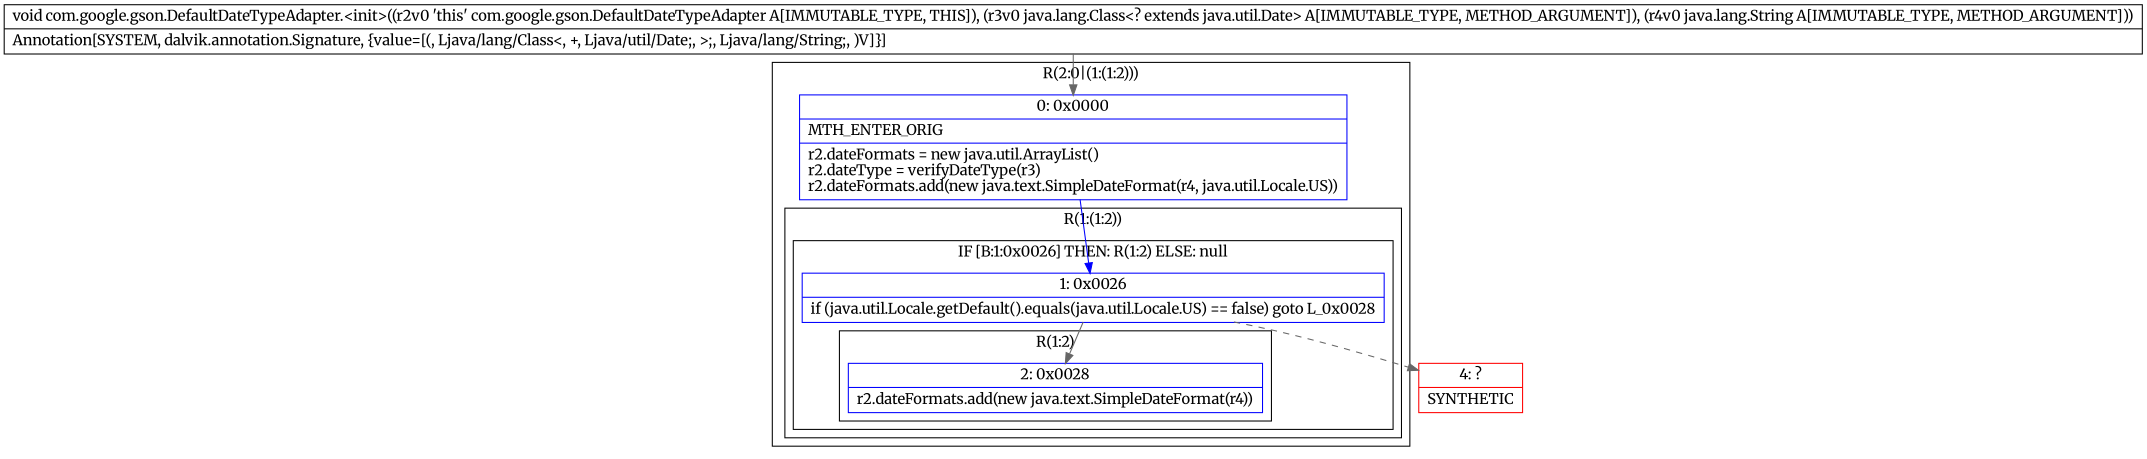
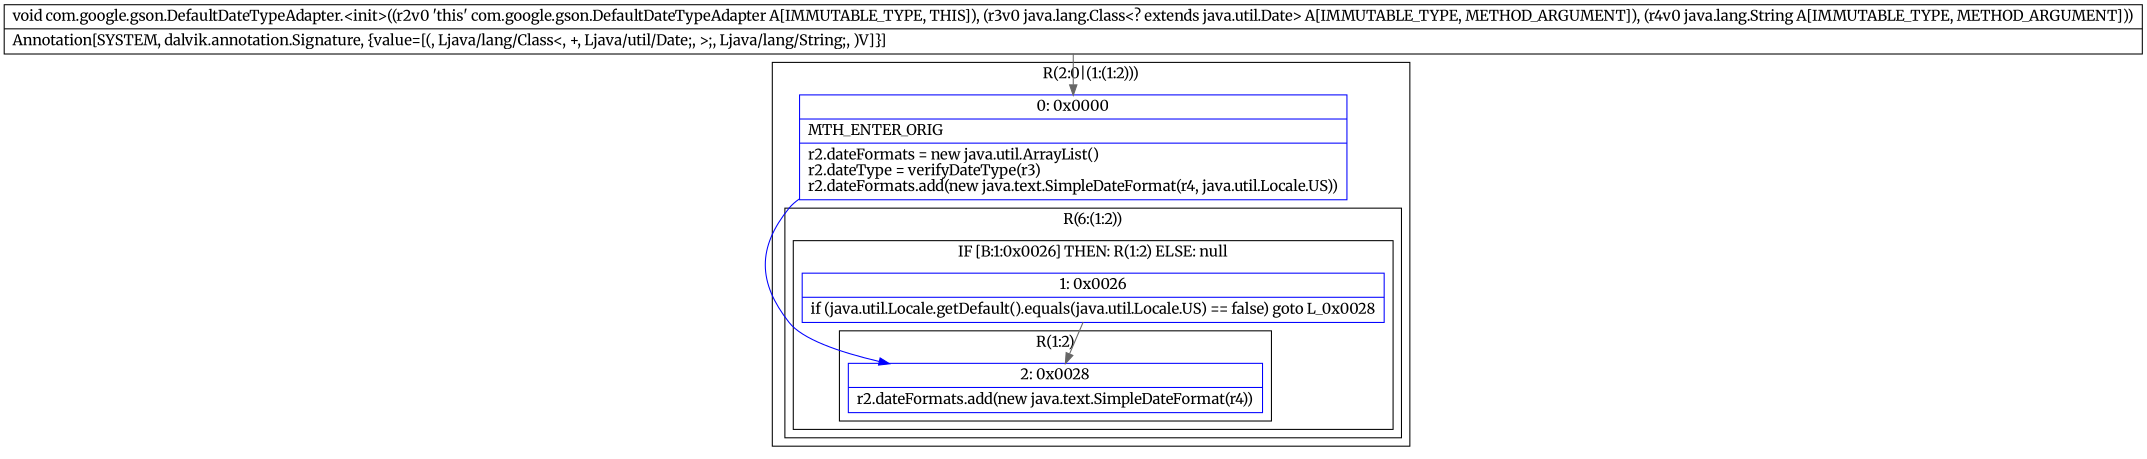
cluster "R(1:(1:2))": label "R(1:(1:2))" -> "R(6:(1:2))"
edge "0: 0x0000" -> "1: 0x0026": now "0: 0x0000" -> "2: 0x0028"
node "4: ?": removed
